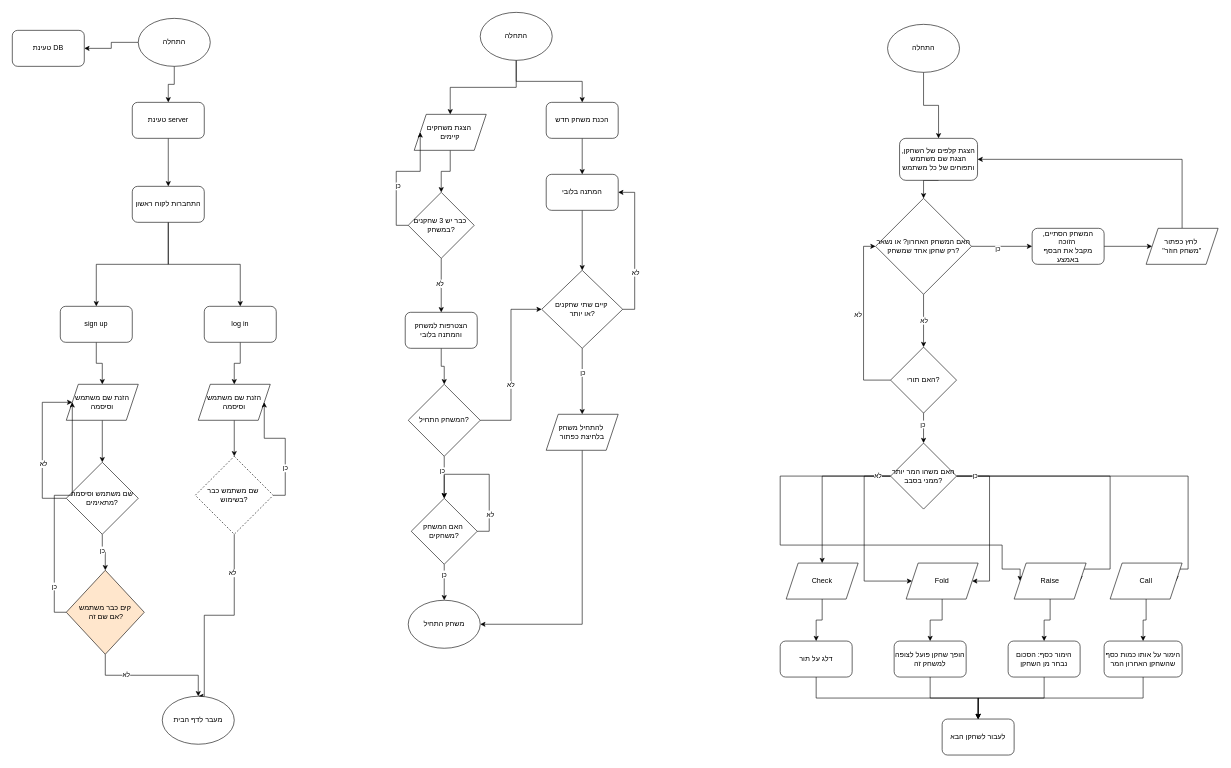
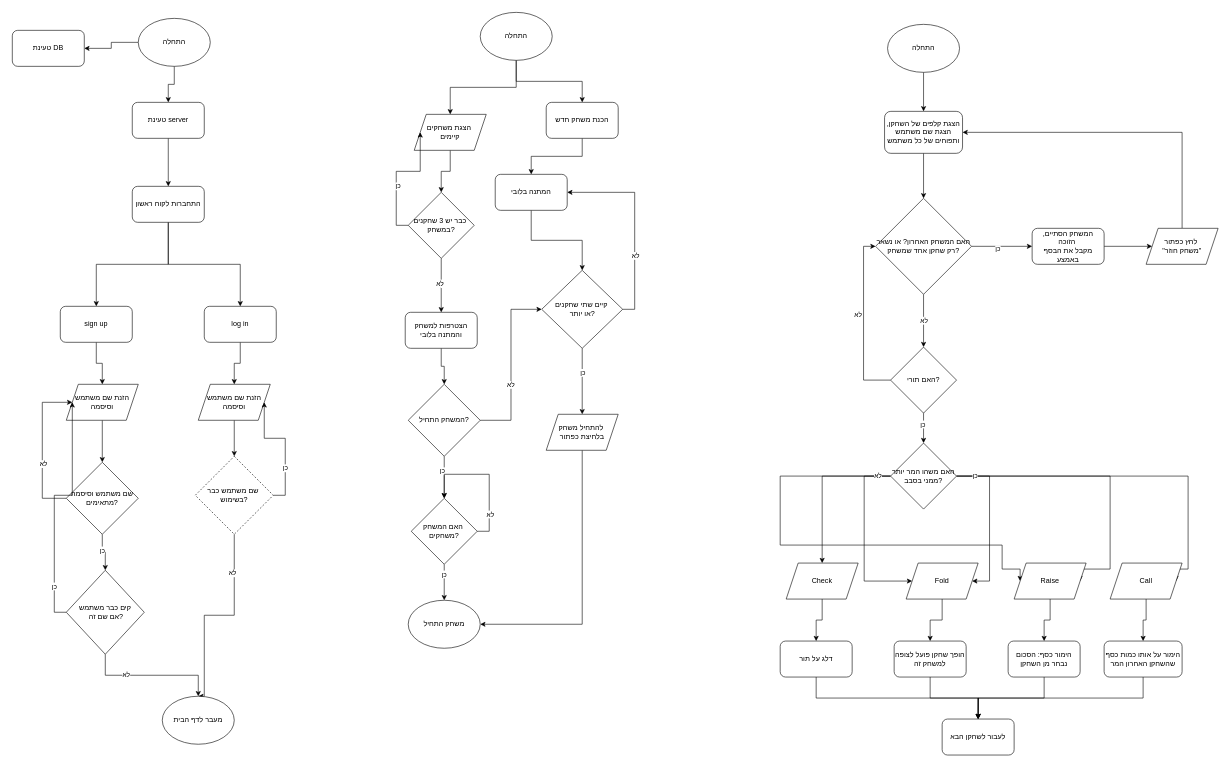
node "הצגת קלפים של השחקן, הצגת שם משתמש ותפוחים של כל משתמש": moved (939, 159) -> (924, 132)
node "המתנה בלובי": moved (582, 192) -> (531, 192)
node "קים כבר משתמש אם שם זה?": fillcolor #ffe6cc -> #ffffff
